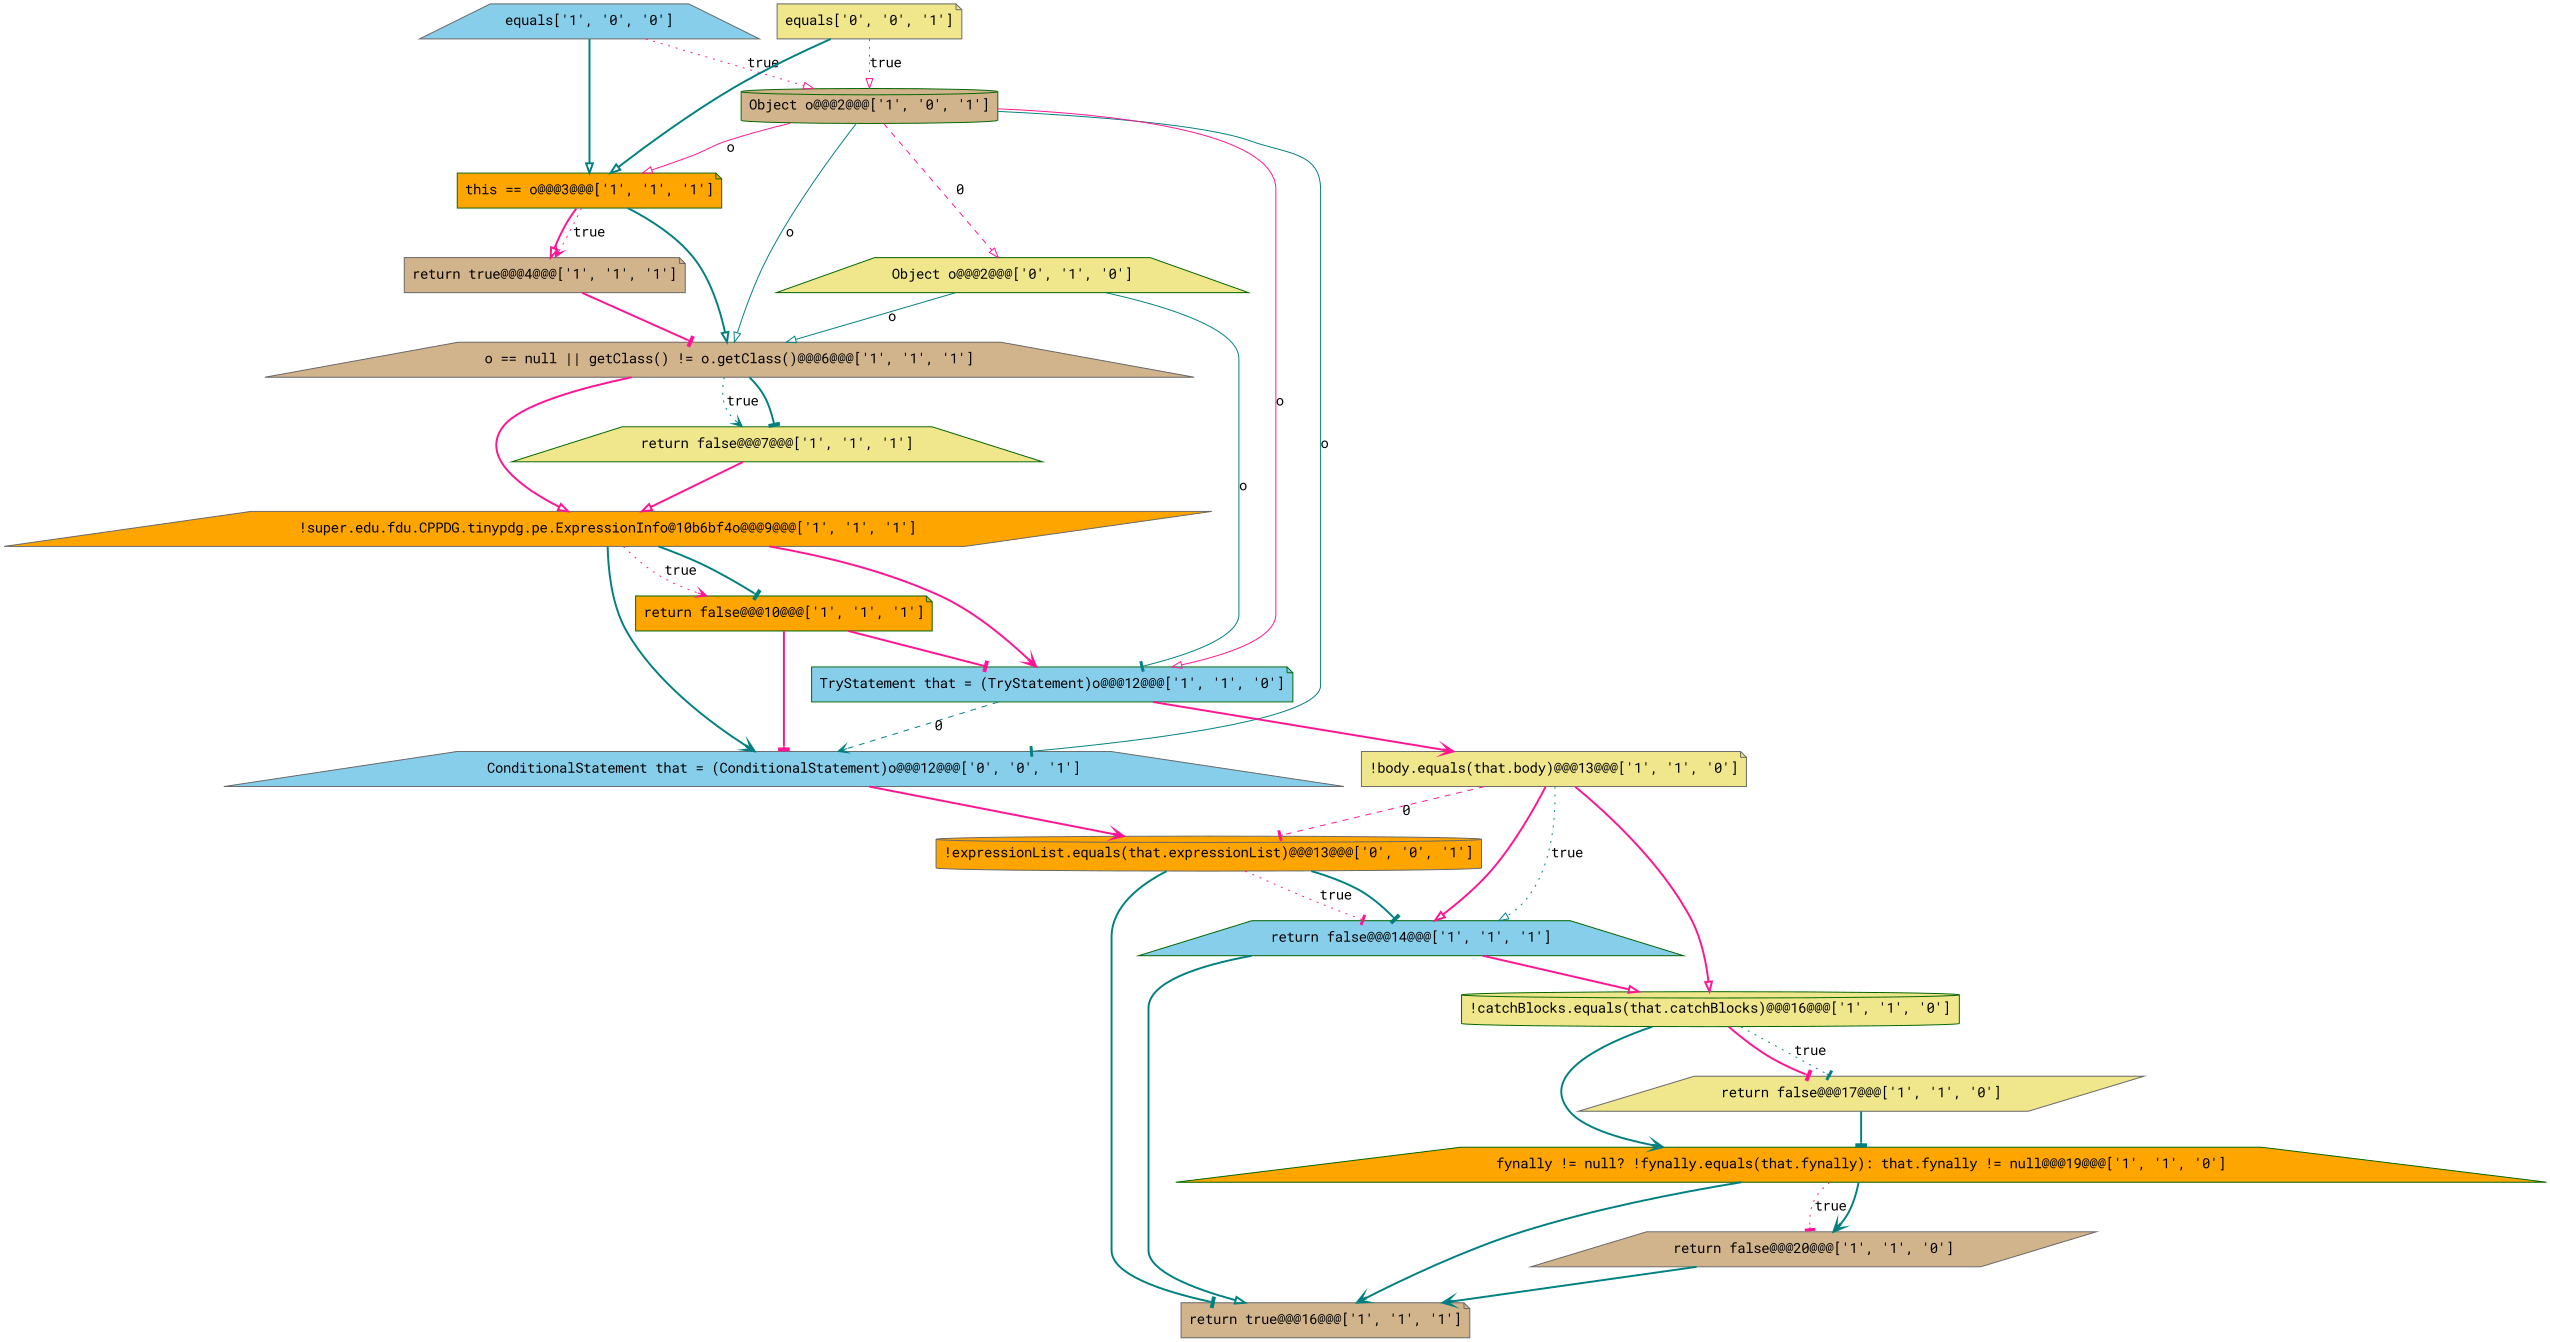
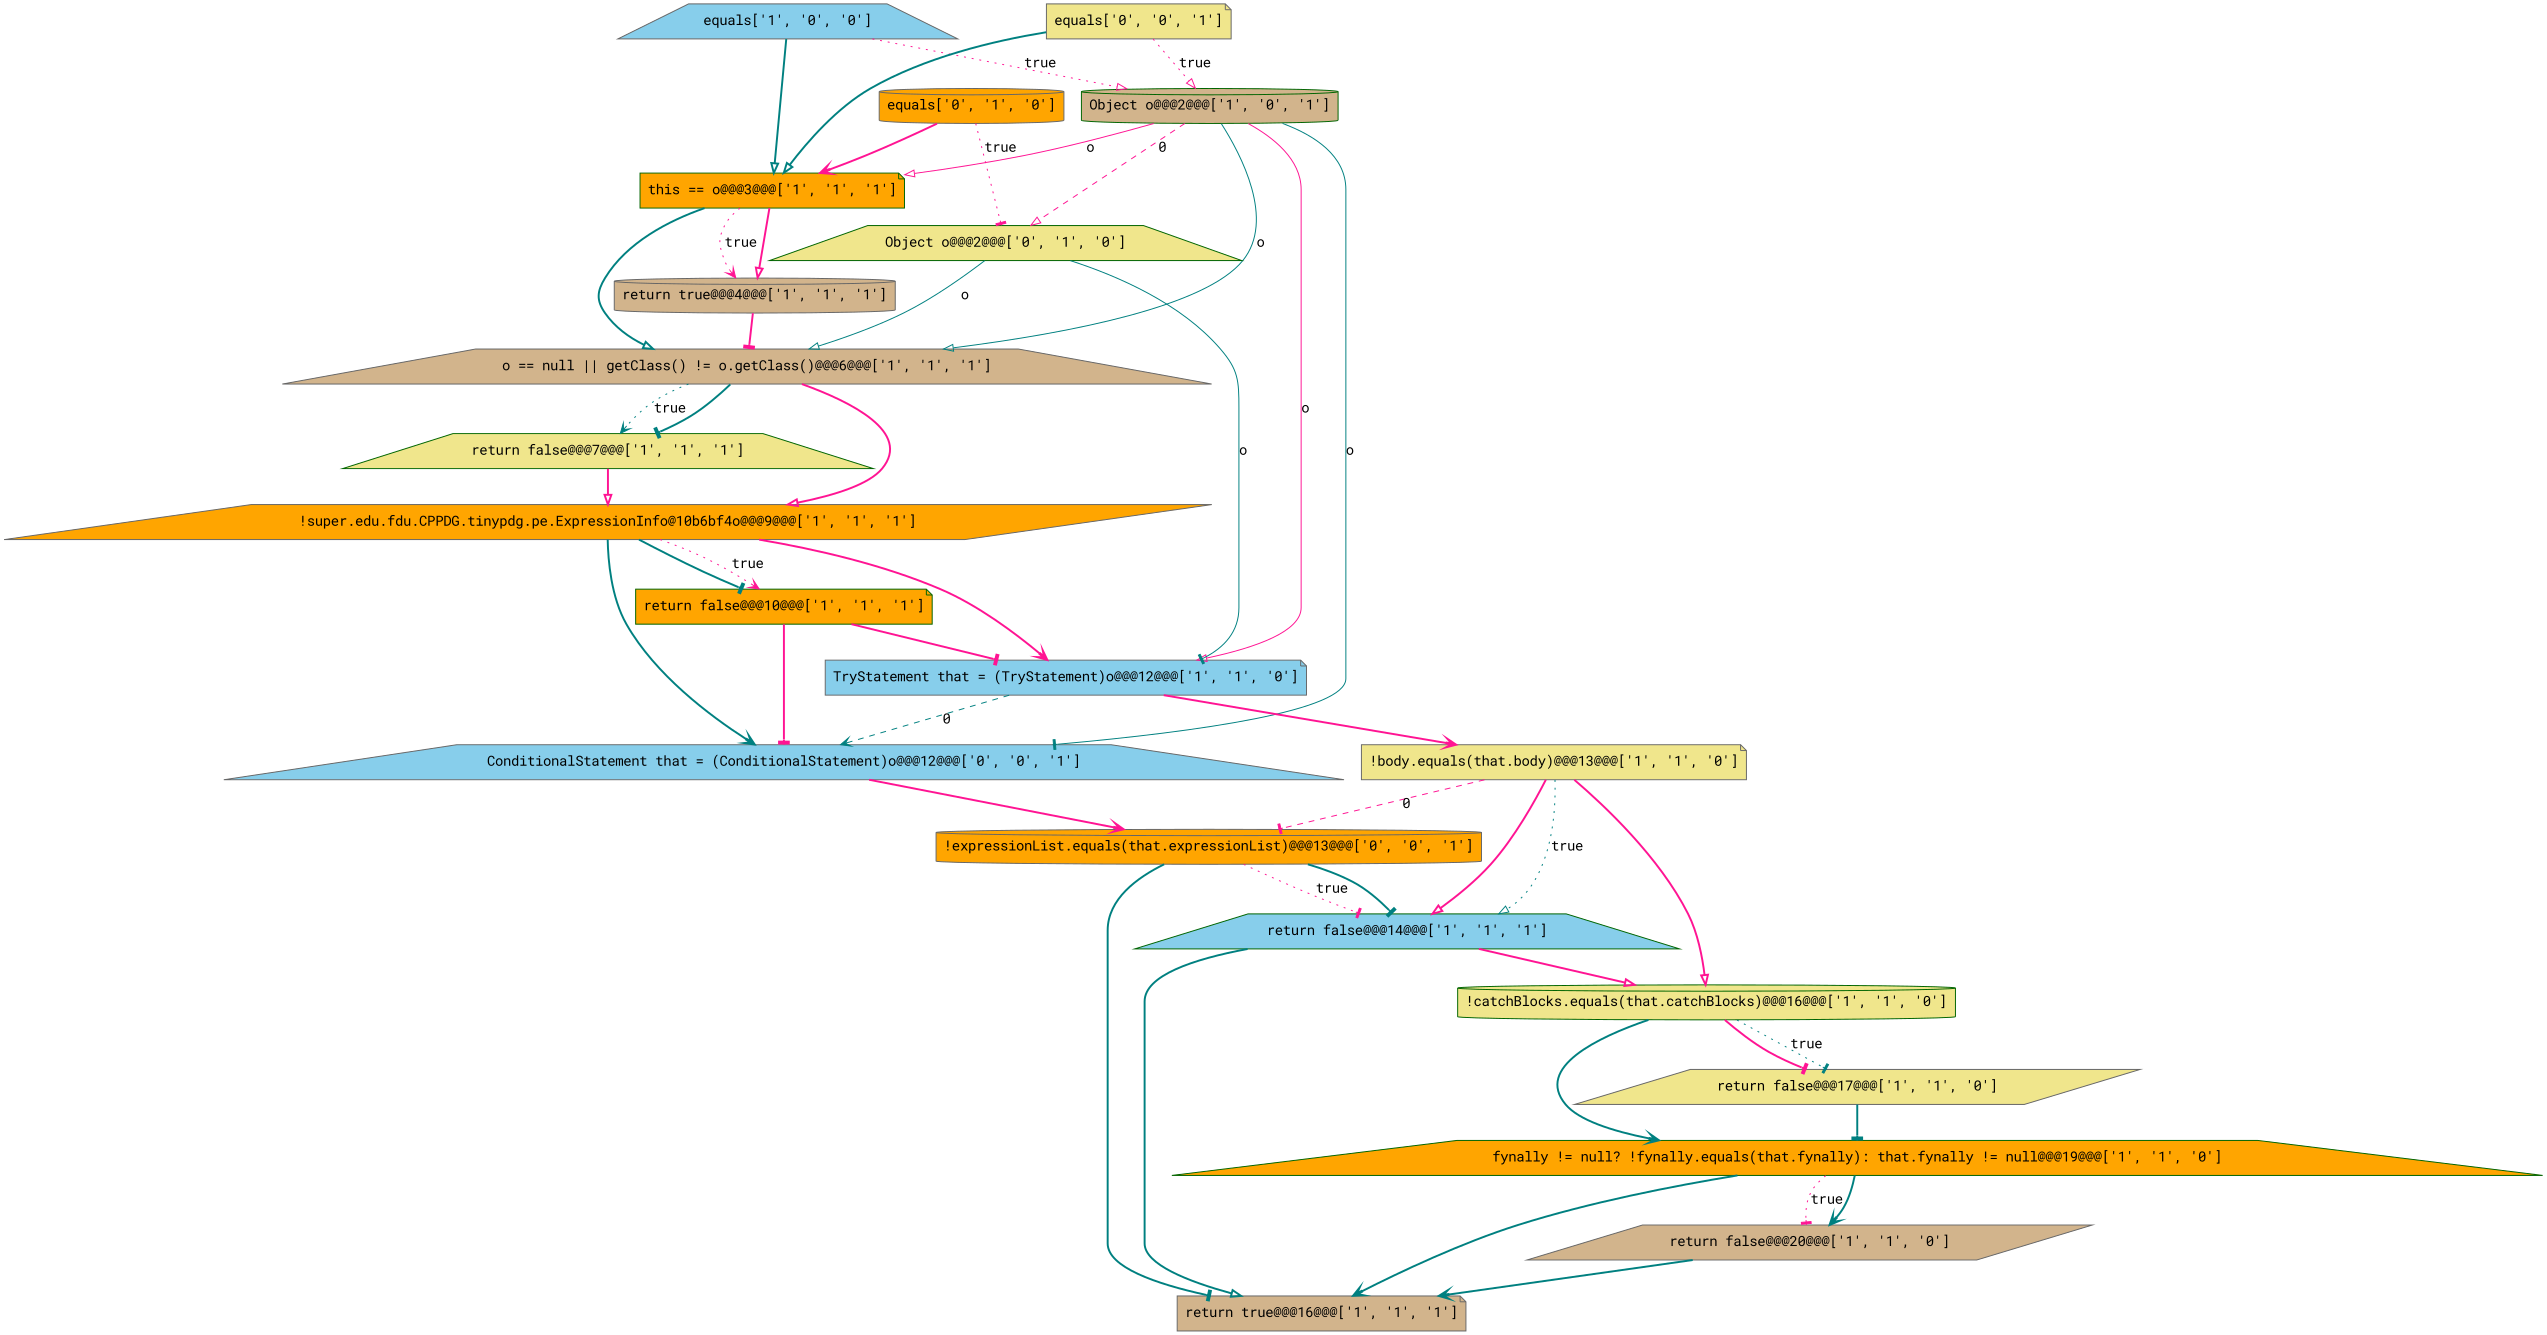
node "equals['0', '1', '0']": added
node "return true@@@4@@@['1', '1', '1']": shape note -> cylinder
node "TryStatement that = (TryStatement)o@@@12@@@['1', '1', '0']": color darkgreen -> gray40
